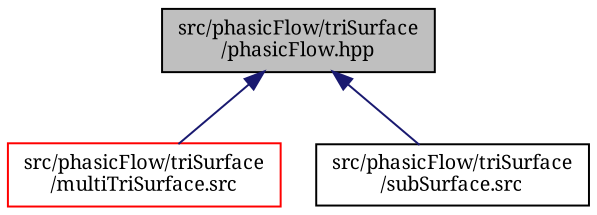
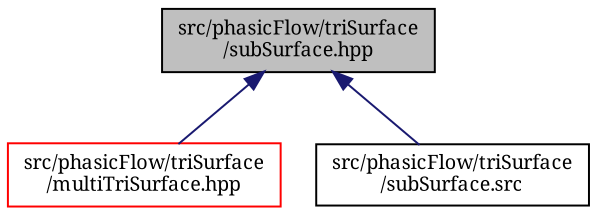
node "src/phasicFlow/triSurface /phasicFlow.hpp": label "src/phasicFlow/triSurface /phasicFlow.hpp" -> "src/phasicFlow/triSurface /subSurface.hpp"
node "src/phasicFlow/triSurface /multiTriSurface.src": label "src/phasicFlow/triSurface /multiTriSurface.src" -> "src/phasicFlow/triSurface /multiTriSurface.hpp"
